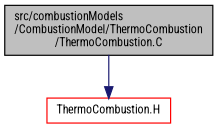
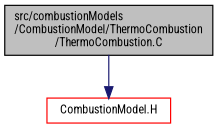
node "ThermoCombustion.H": label "ThermoCombustion.H" -> "CombustionModel.H"
